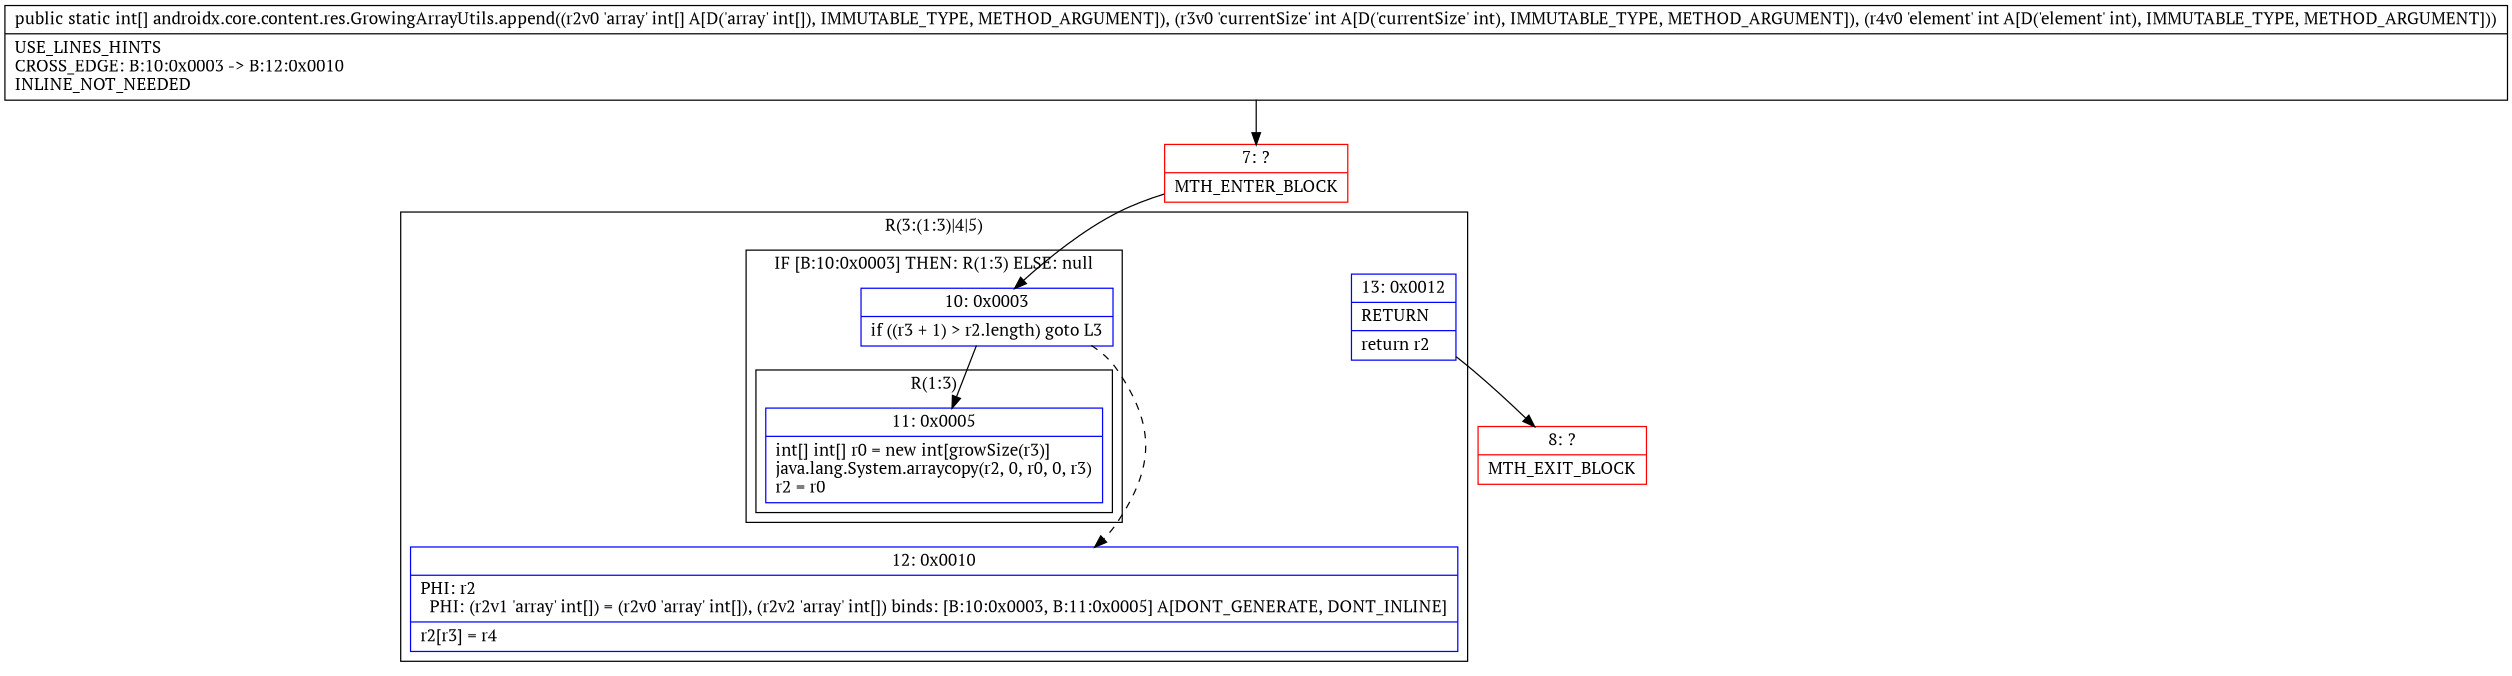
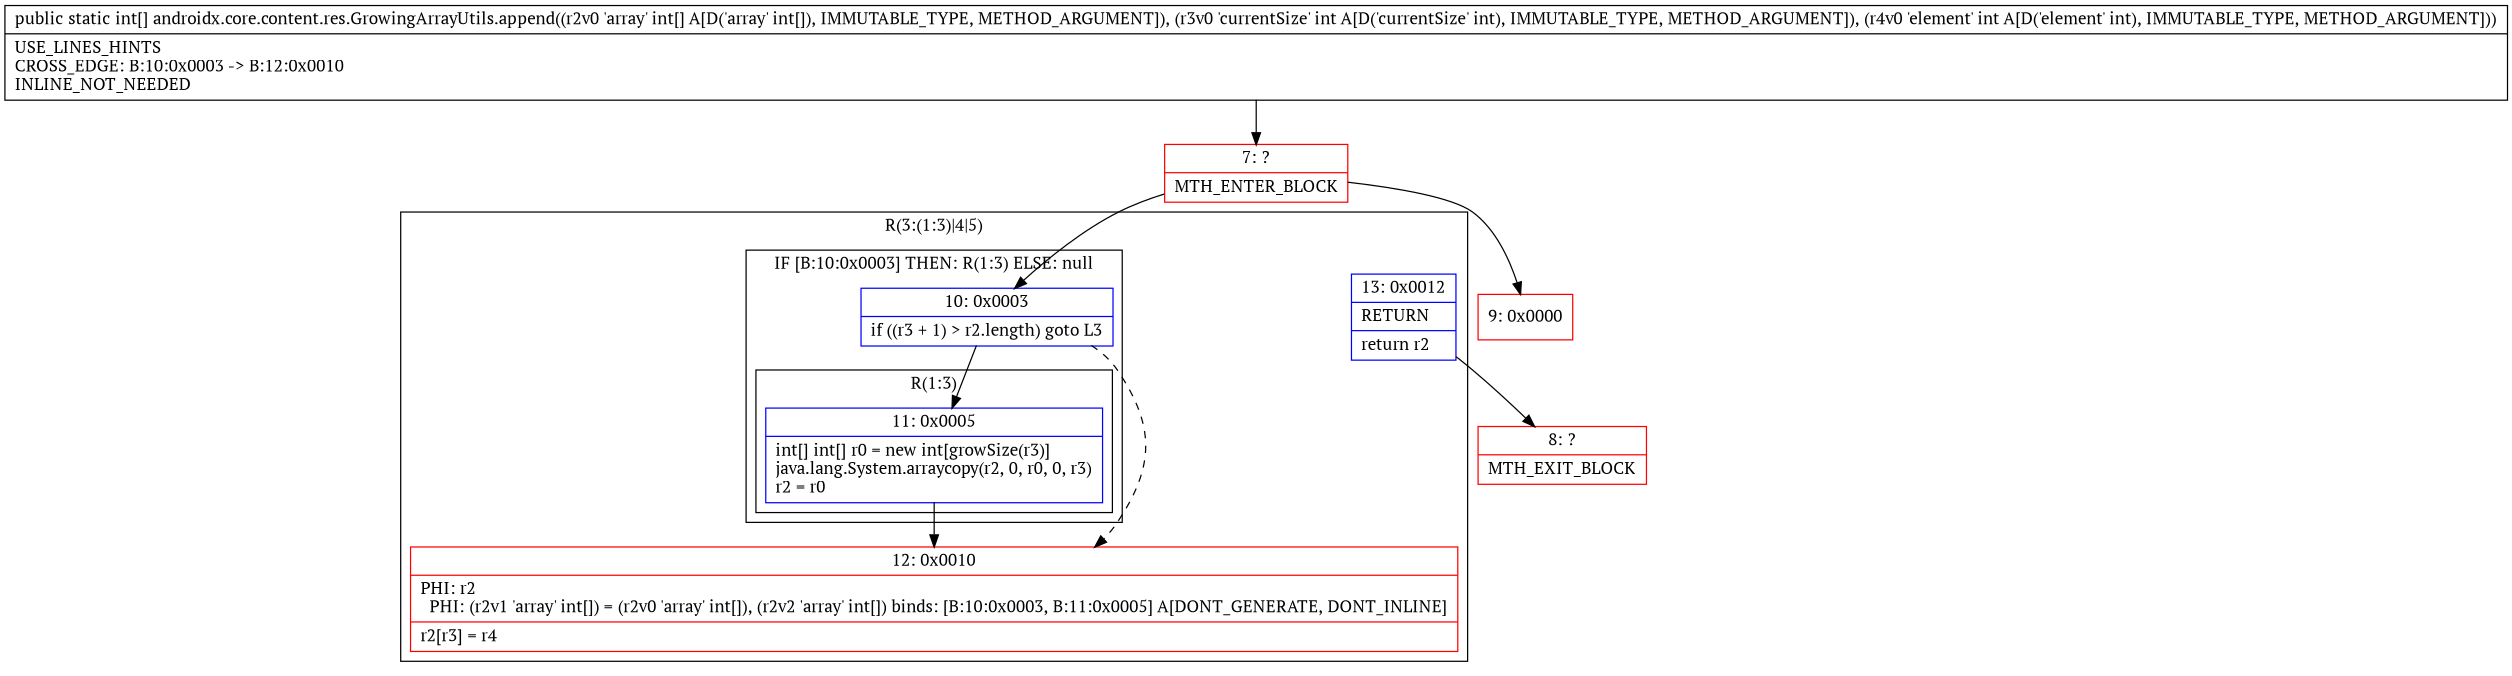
node "9: 0x0000": added
edge "11: 0x0005" -> "12: 0x0010": added
node "12: 0x0010": color blue -> red
